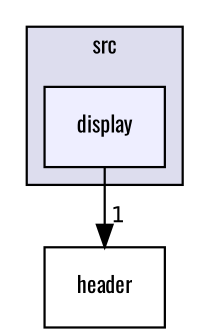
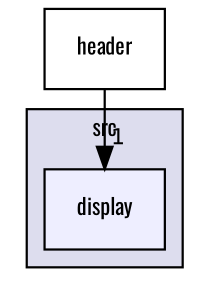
edge "display" -> "header": reversed
